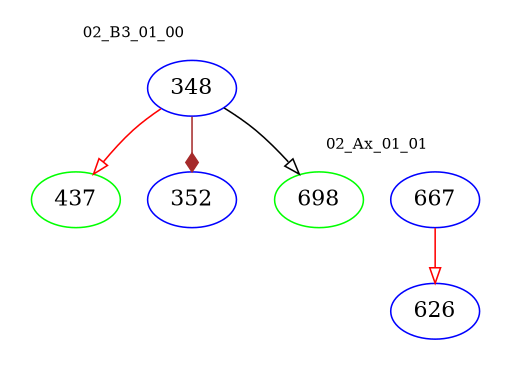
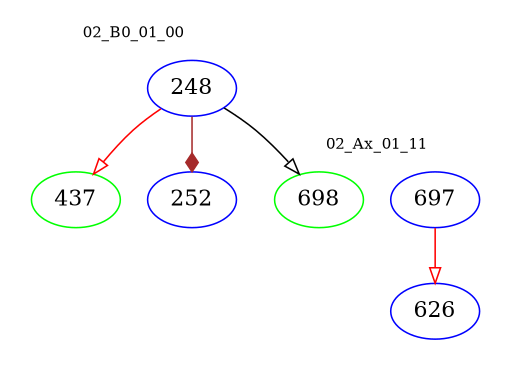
cluster "02_B3_01_00": label "02_B3_01_00" -> "02_B0_01_00"
node "348": label "348" -> "248"
cluster "02_Ax_01_01": label "02_Ax_01_01" -> "02_Ax_01_11"
node "352": label "352" -> "252"
node "667": label "667" -> "697"
